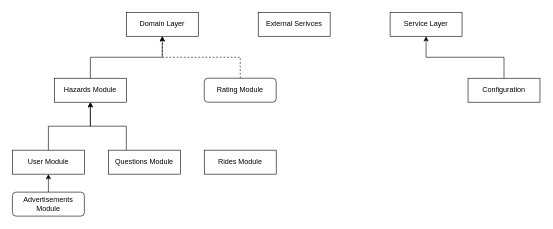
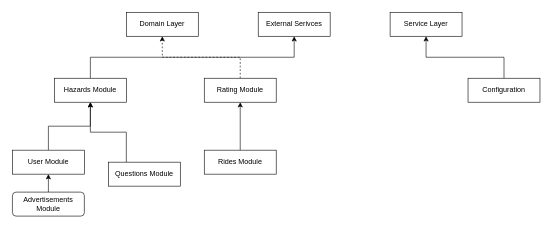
edge "Hazards Module" -> "Domain Layer": now "Hazards Module" -> "External Serivces"
node "Rating Module": shape rounded rectangle -> rectangle
edge "Rides Module" -> "Rating Module": added
node "Questions Module": moved (144, 162) -> (144, 174)
